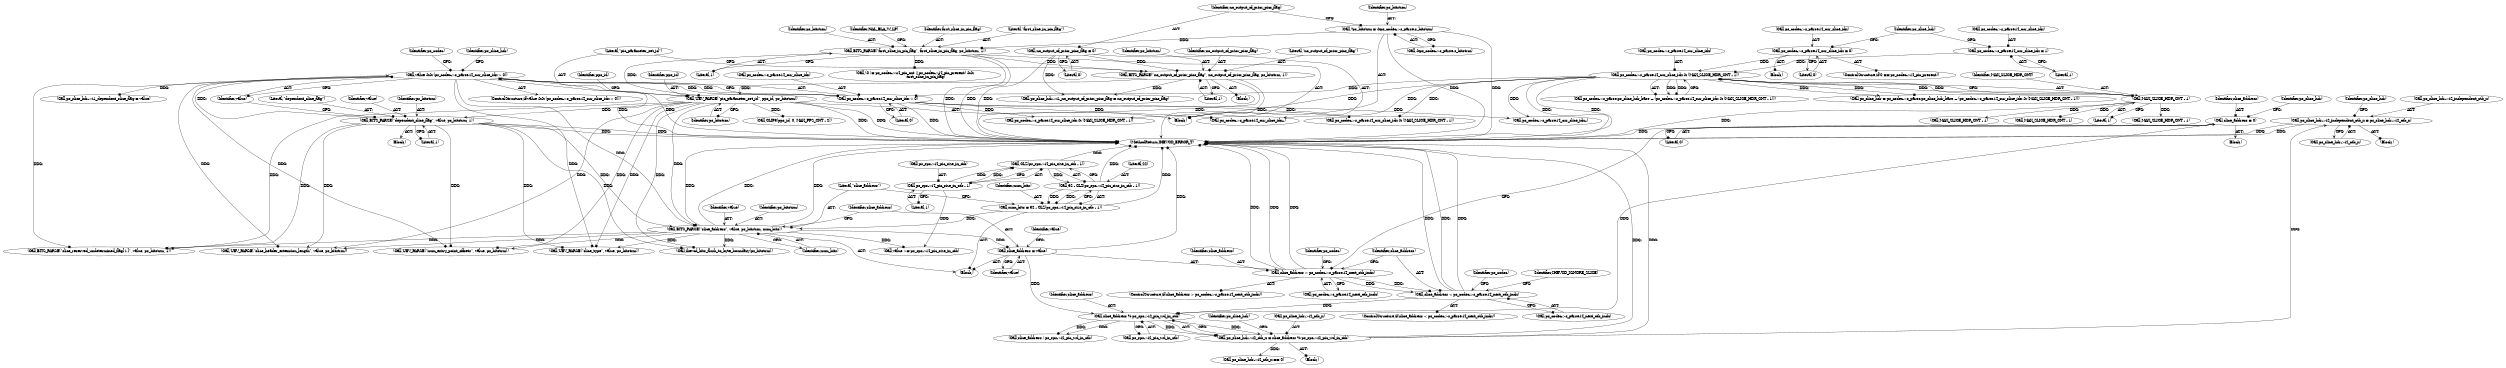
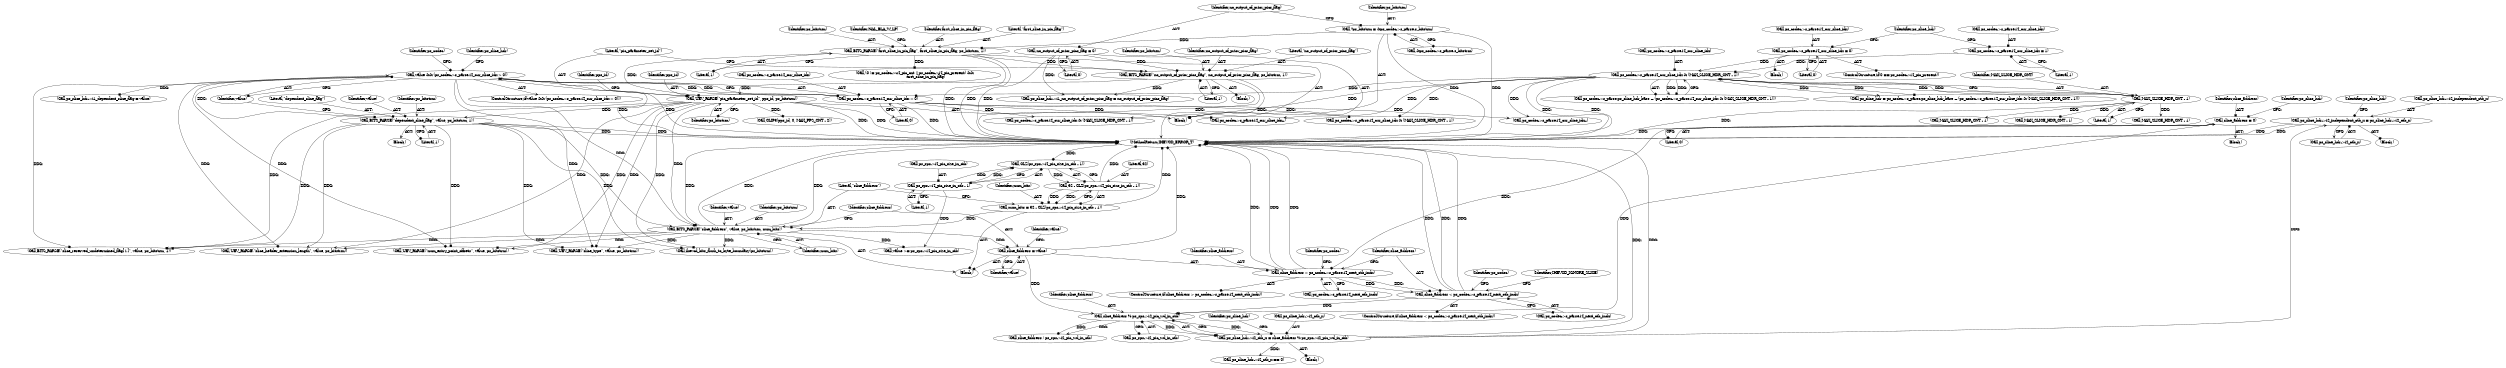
edge "(Call,CLZ(ps_sps->i4_pic_size_in_ctb - 1))" -> "(MethodReturn,IHEVCD_ERROR_T)": reversed
node "(Literal,22)": label "(Literal,22)" -> "(Literal,32)"
edge "(Call,slice_address = 0)" -> "(Call,slice_address > ps_codec->s_parse.i4_next_ctb_indx)": label "CFG: " -> "DDG: "
